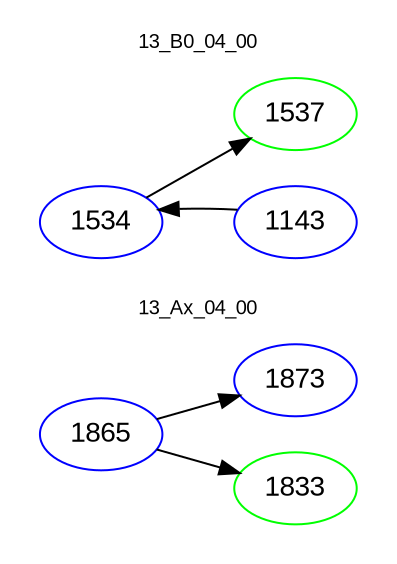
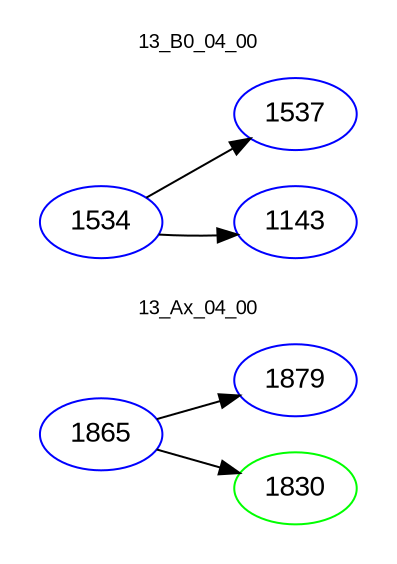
node "1537": color green -> blue
edge "1143" -> "1534": reversed
node "1873": label "1873" -> "1879"
node "1833": label "1833" -> "1830"
